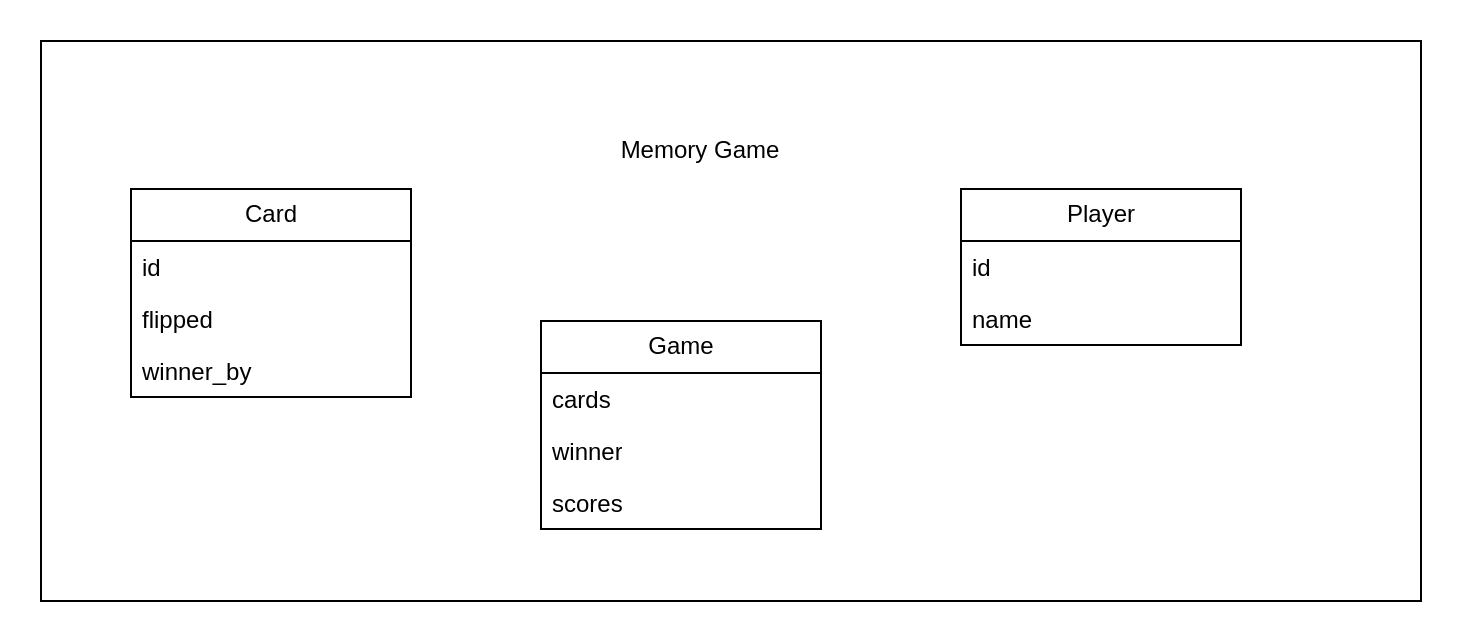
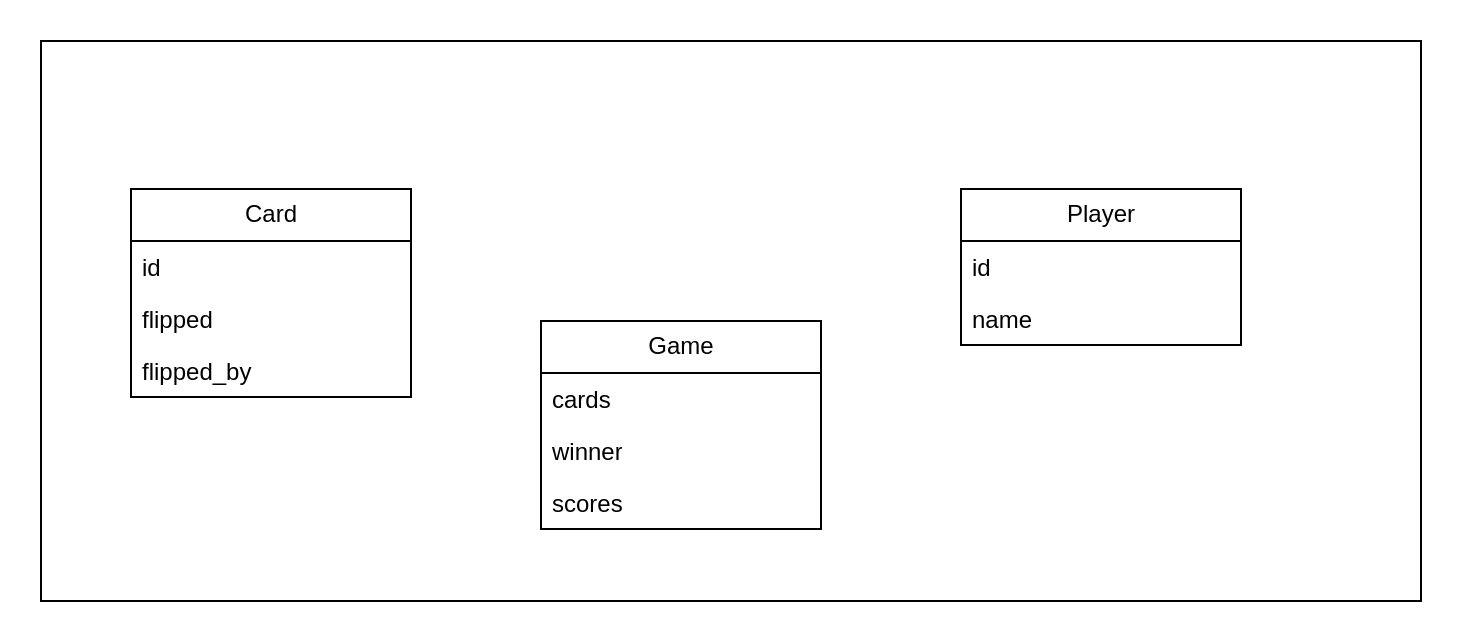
node "Memory Game": removed
node "winner_by": label "winner_by" -> "flipped_by"
